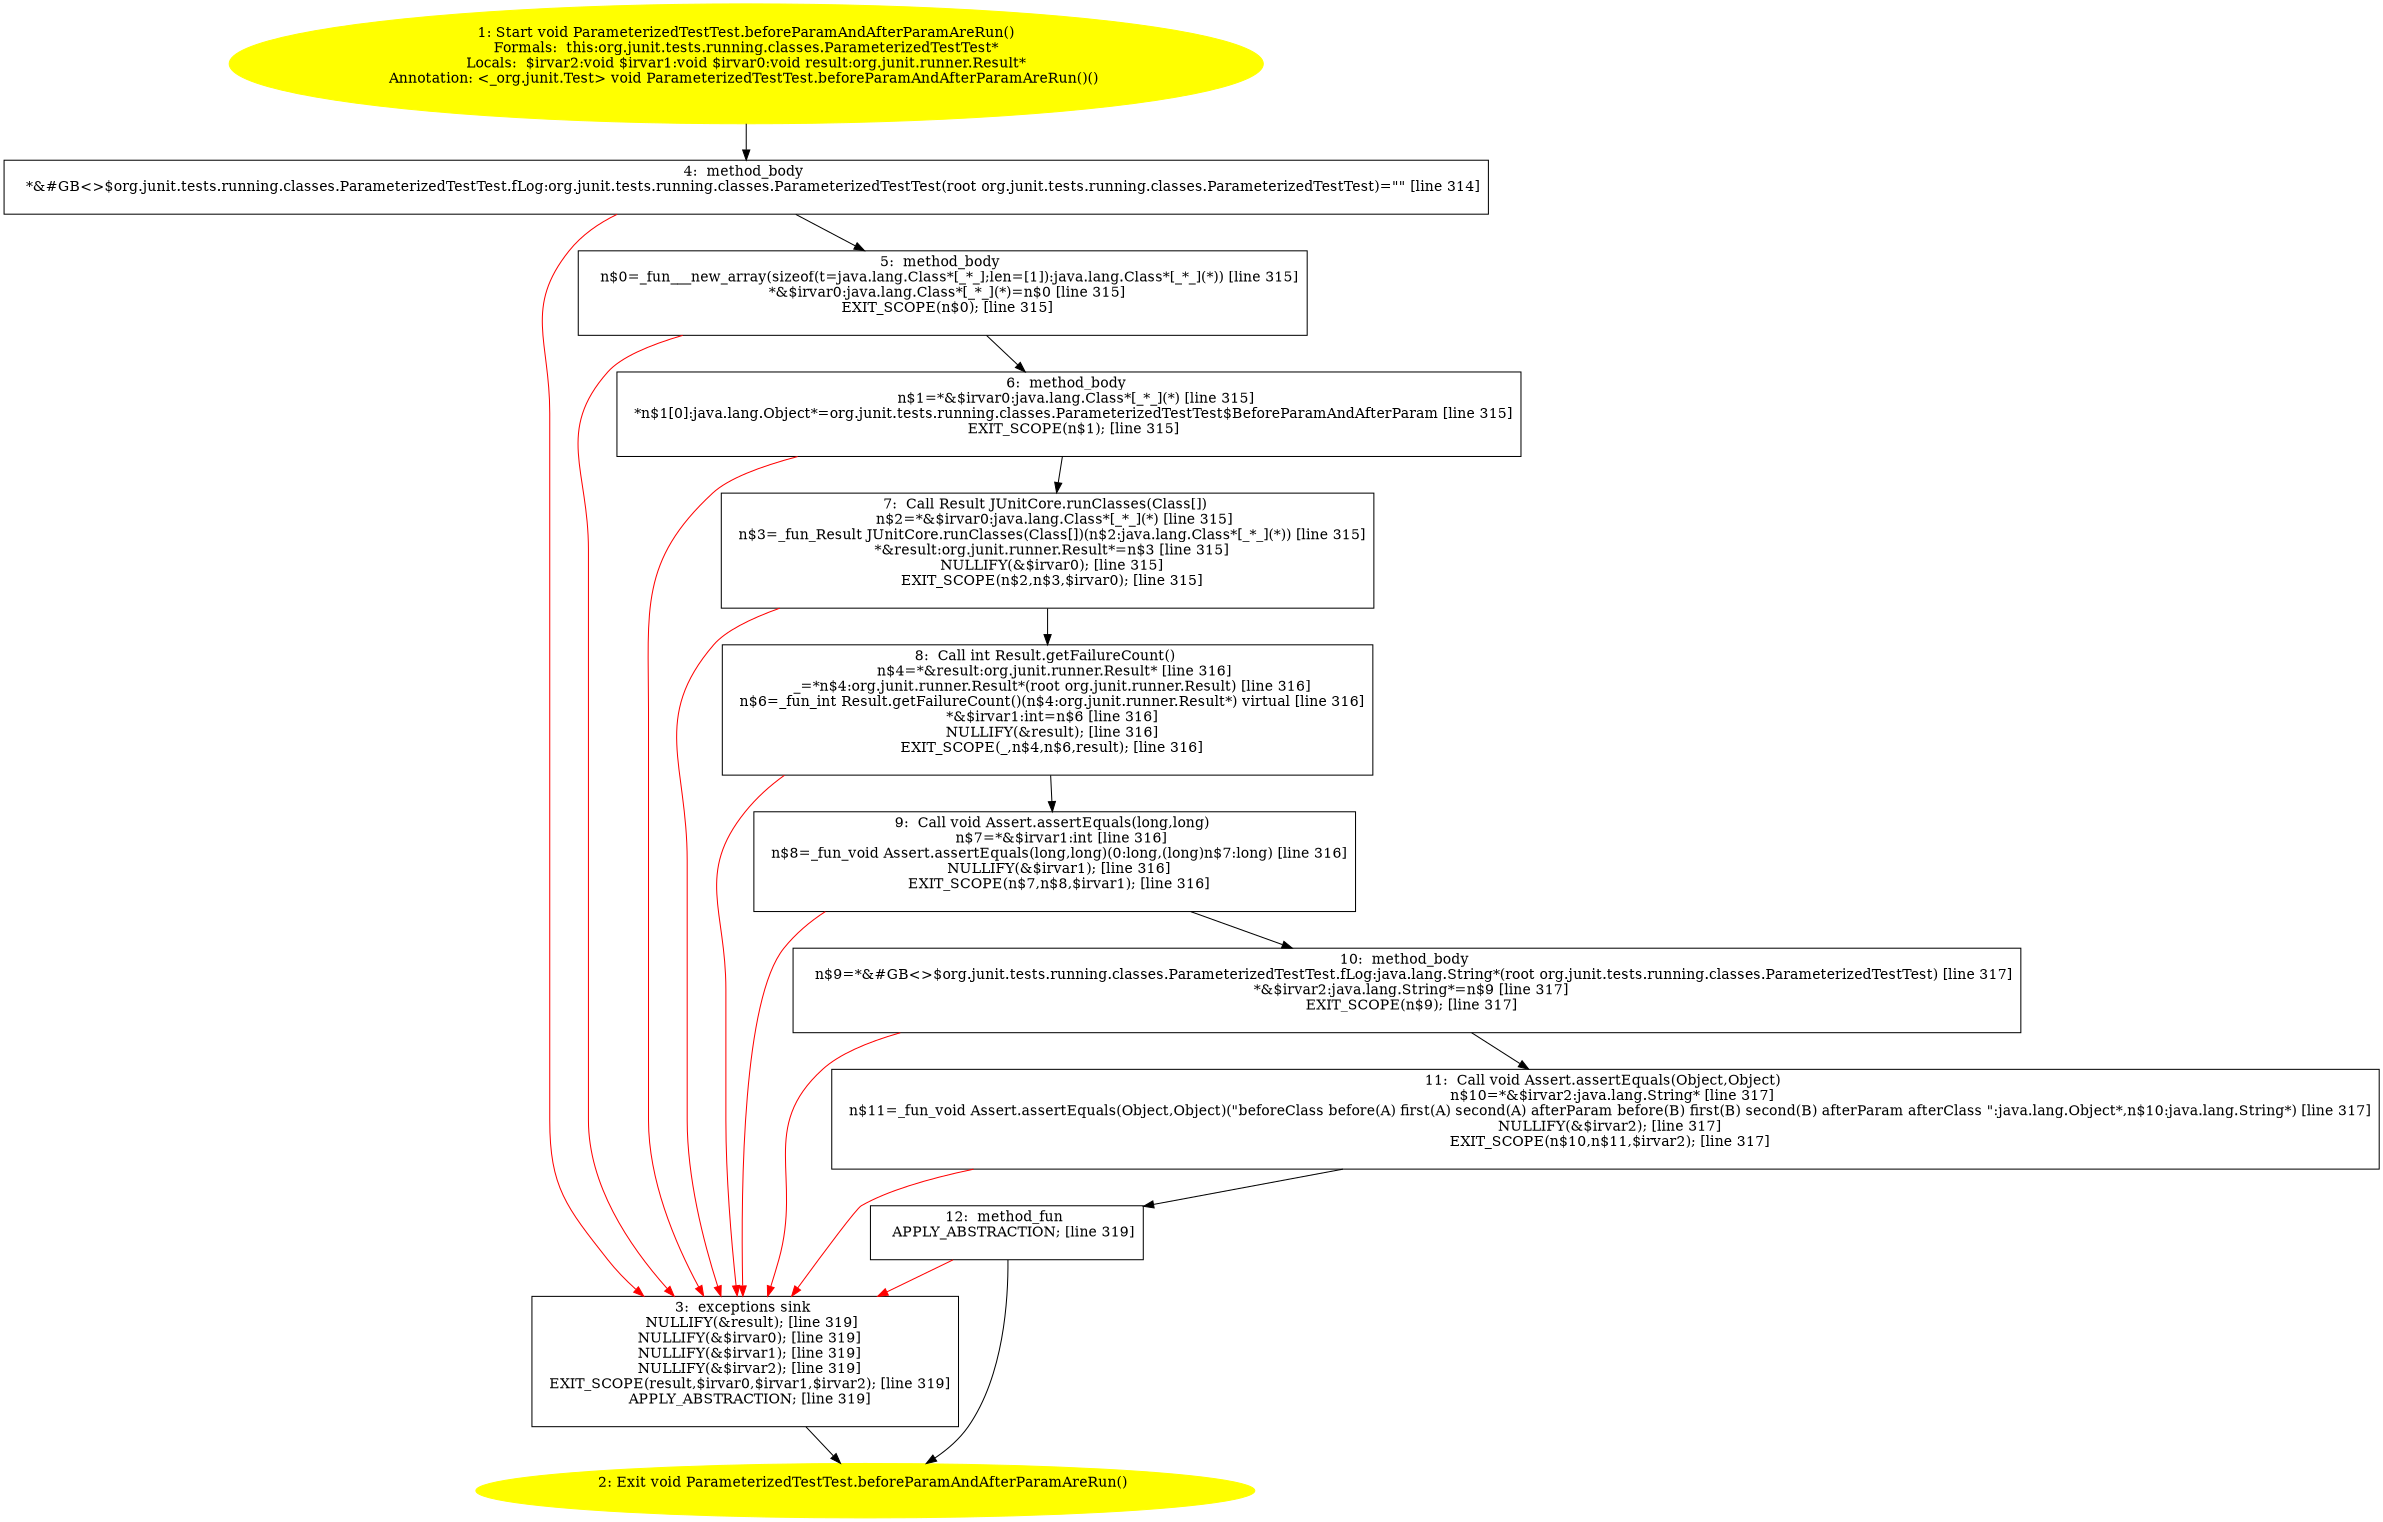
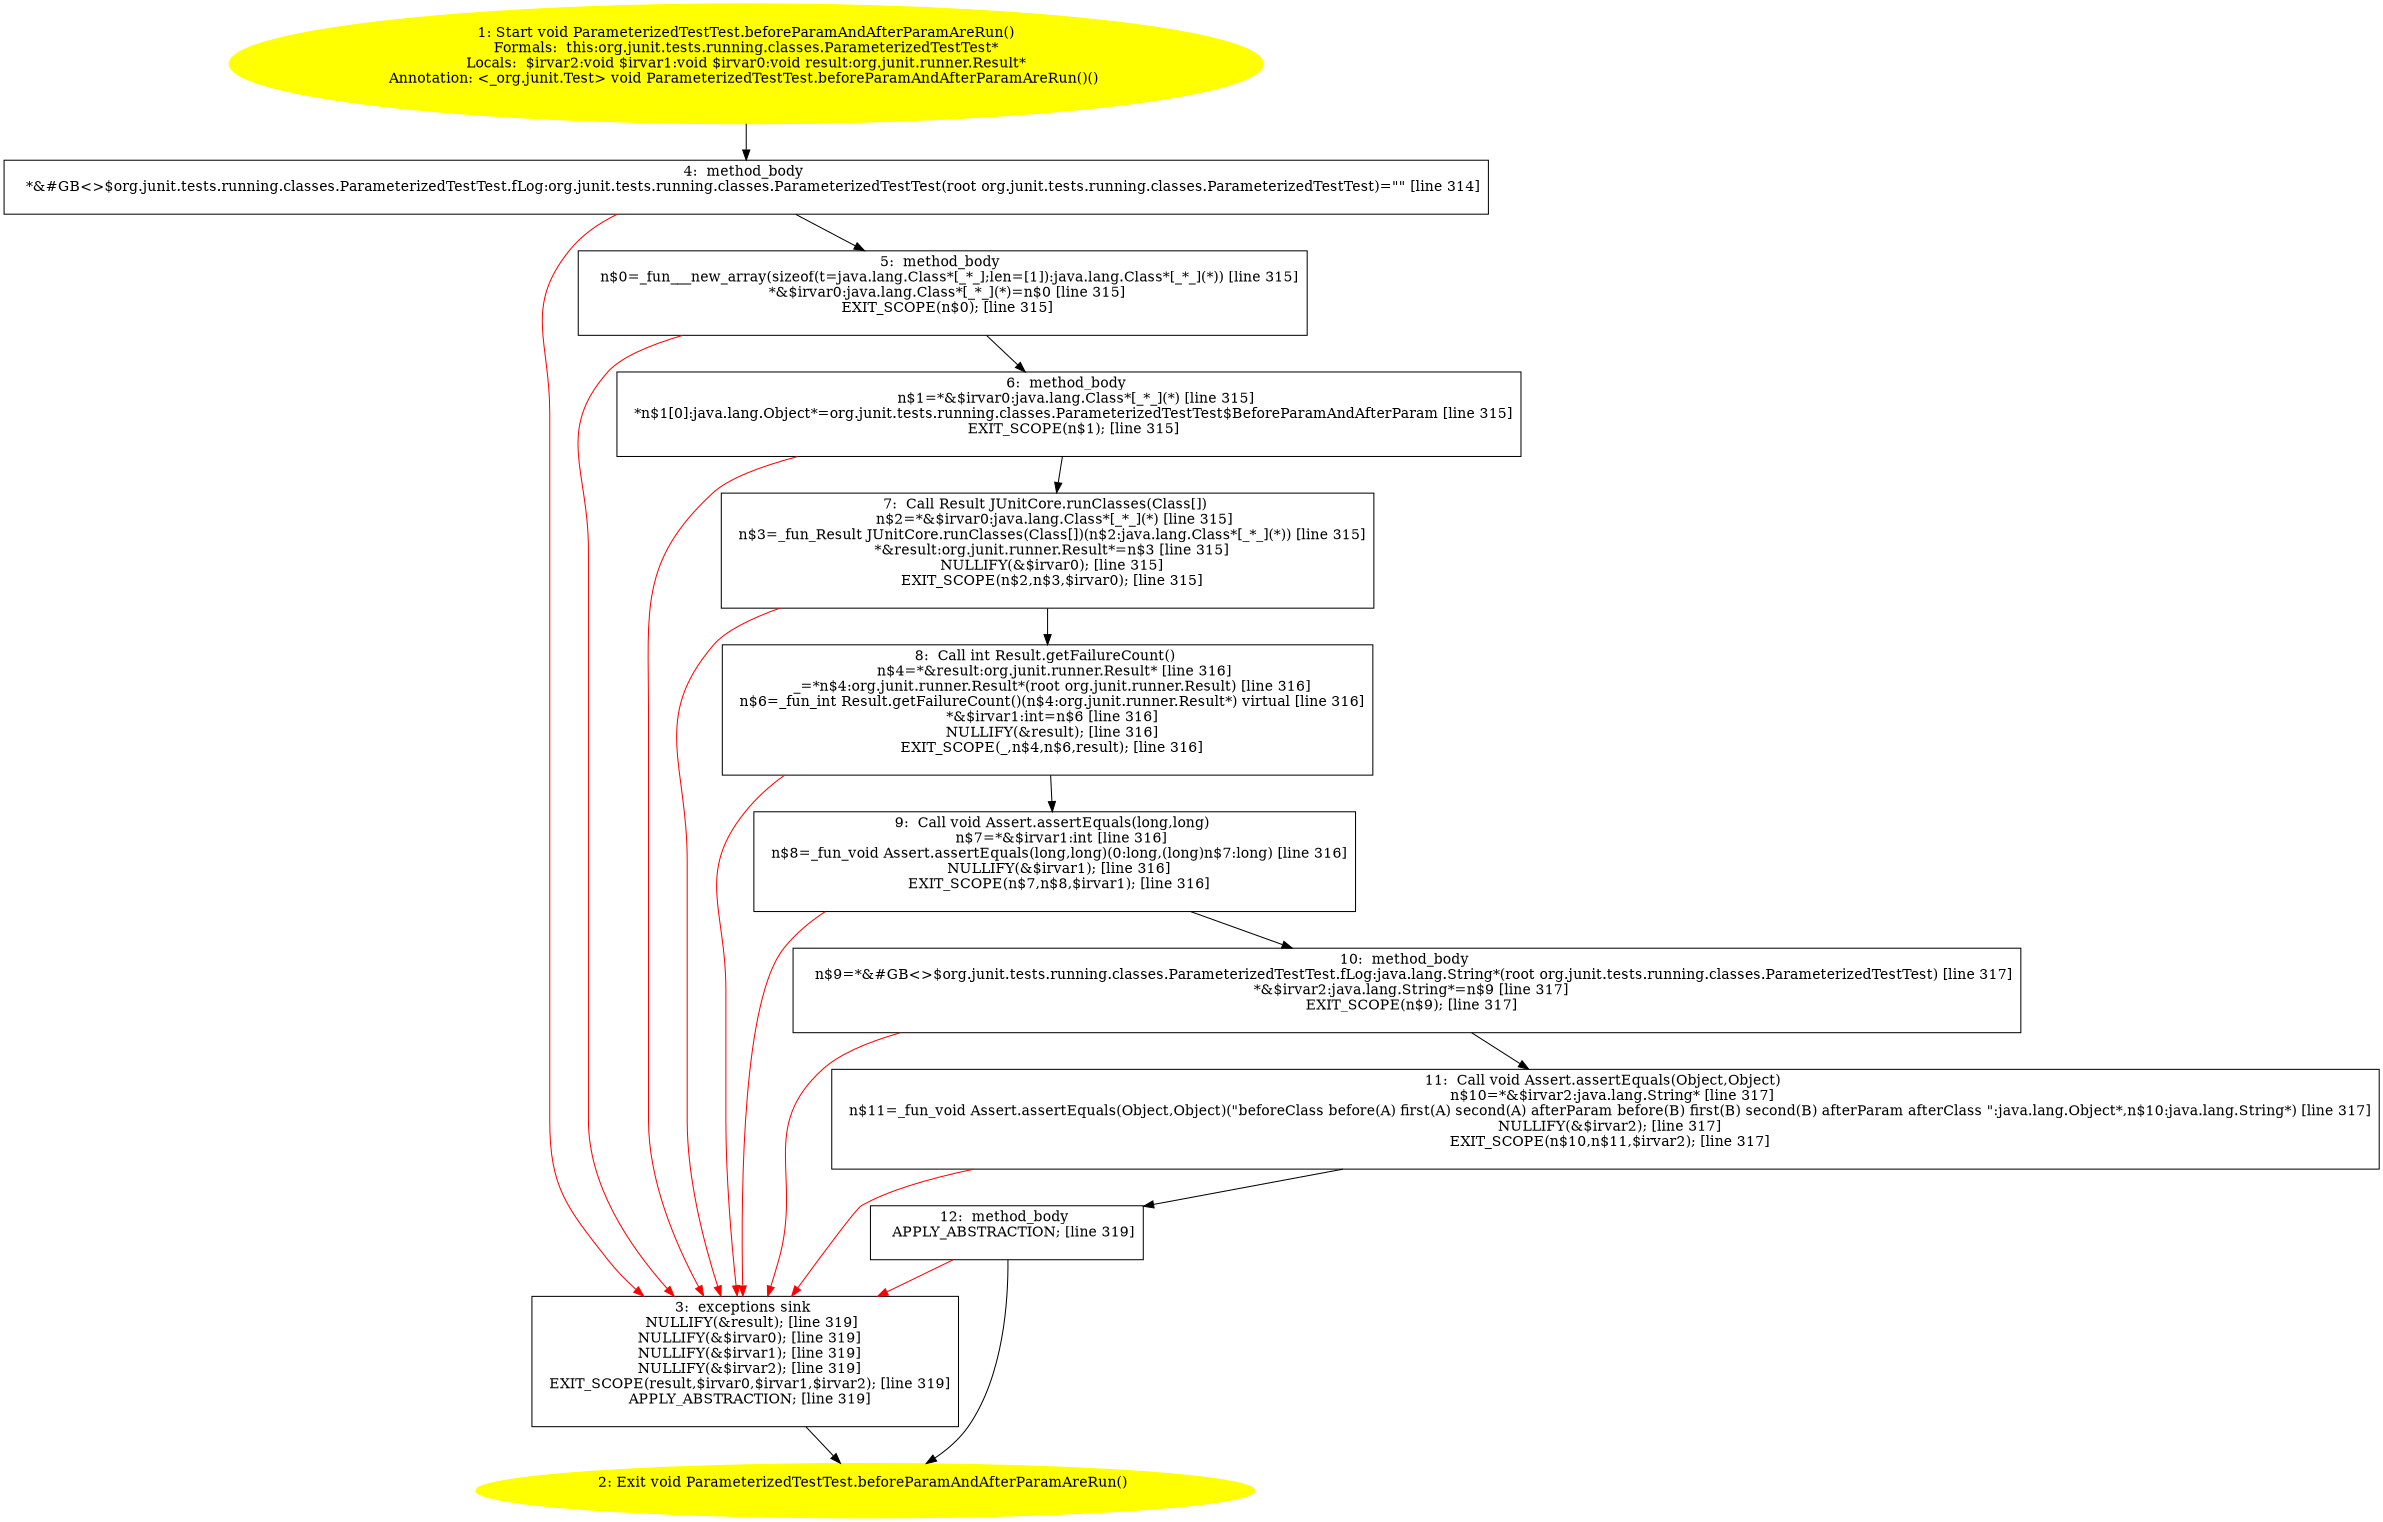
node "12:  method_fun APPLY_ABSTRACTION; [line 319]": label "12:  method_fun APPLY_ABSTRACTION; [line 319]" -> "12:  method_body APPLY_ABSTRACTION; [line 319]"
